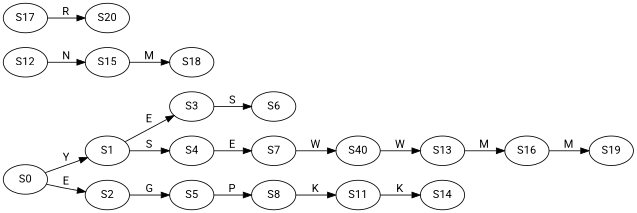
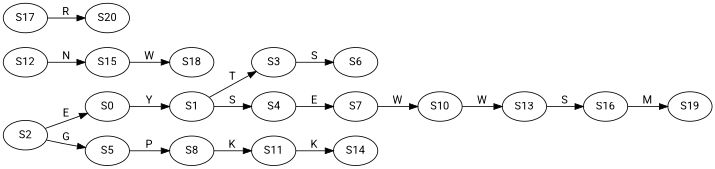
edge "S15" -> "S18": label "M" -> "W"
edge "S1" -> "S3": label "E" -> "T"
edge "S13" -> "S16": label "M" -> "S"
node "S40": label "S40" -> "S10"
edge "S0" -> "S2": reversed
